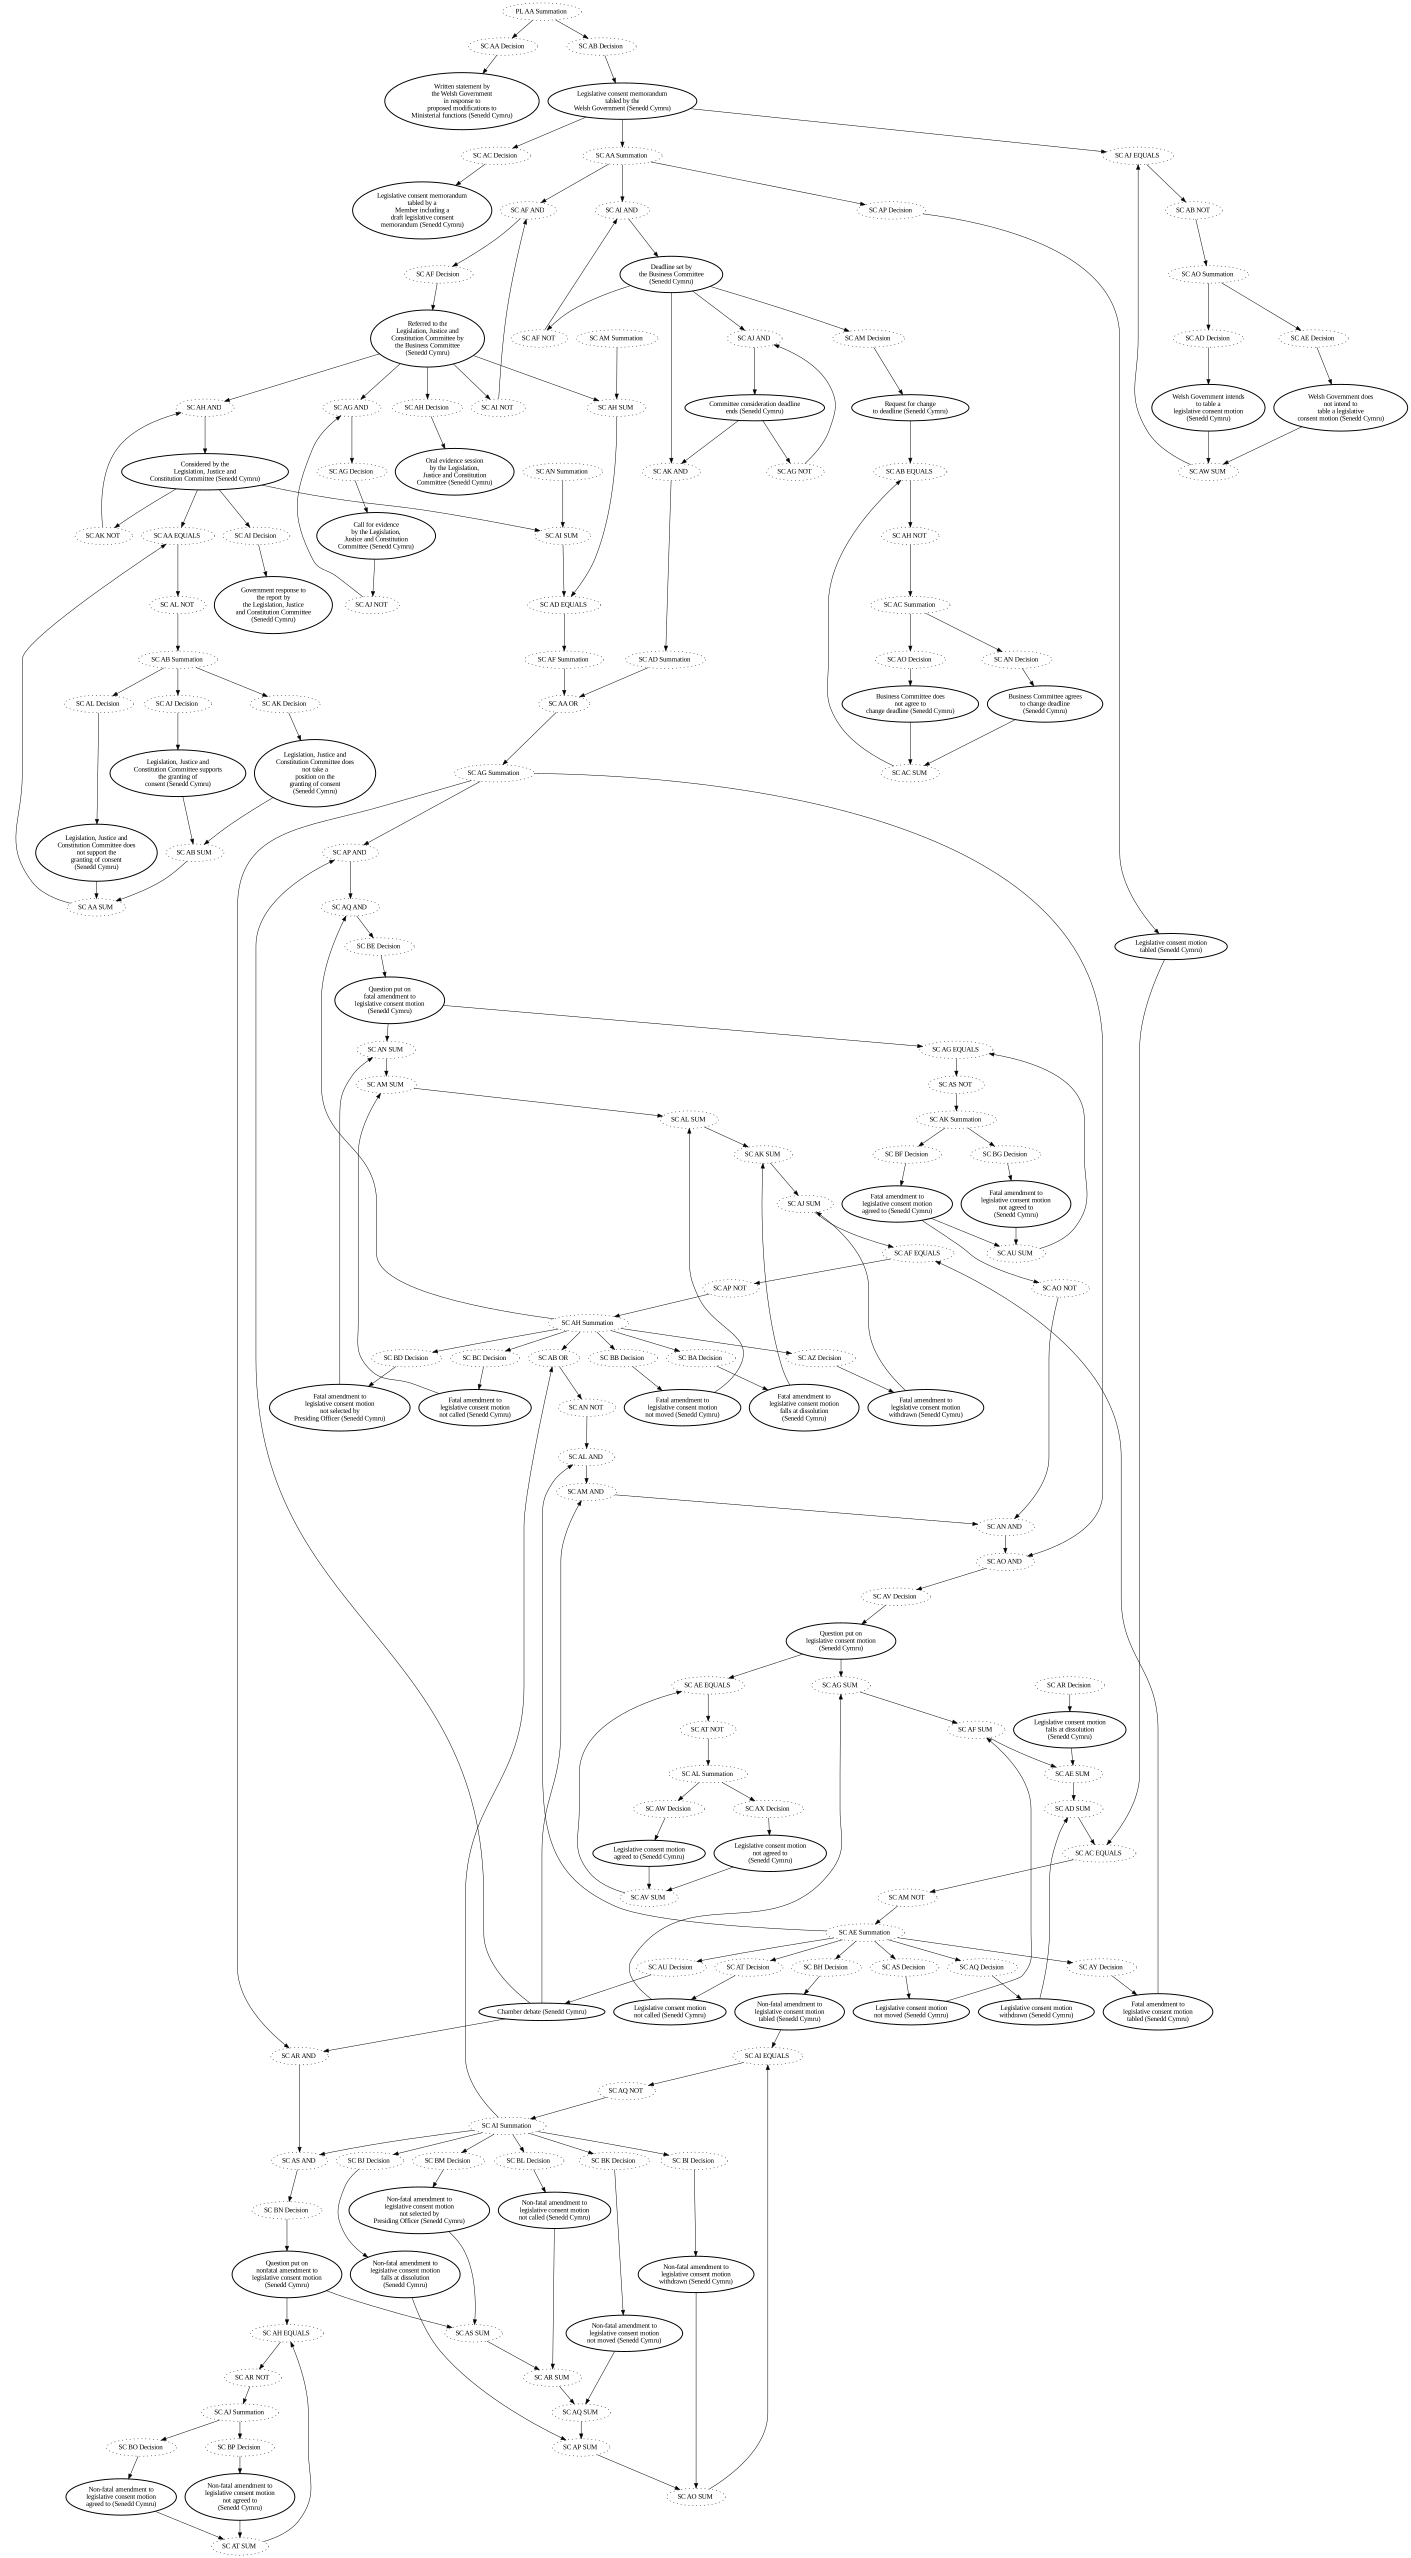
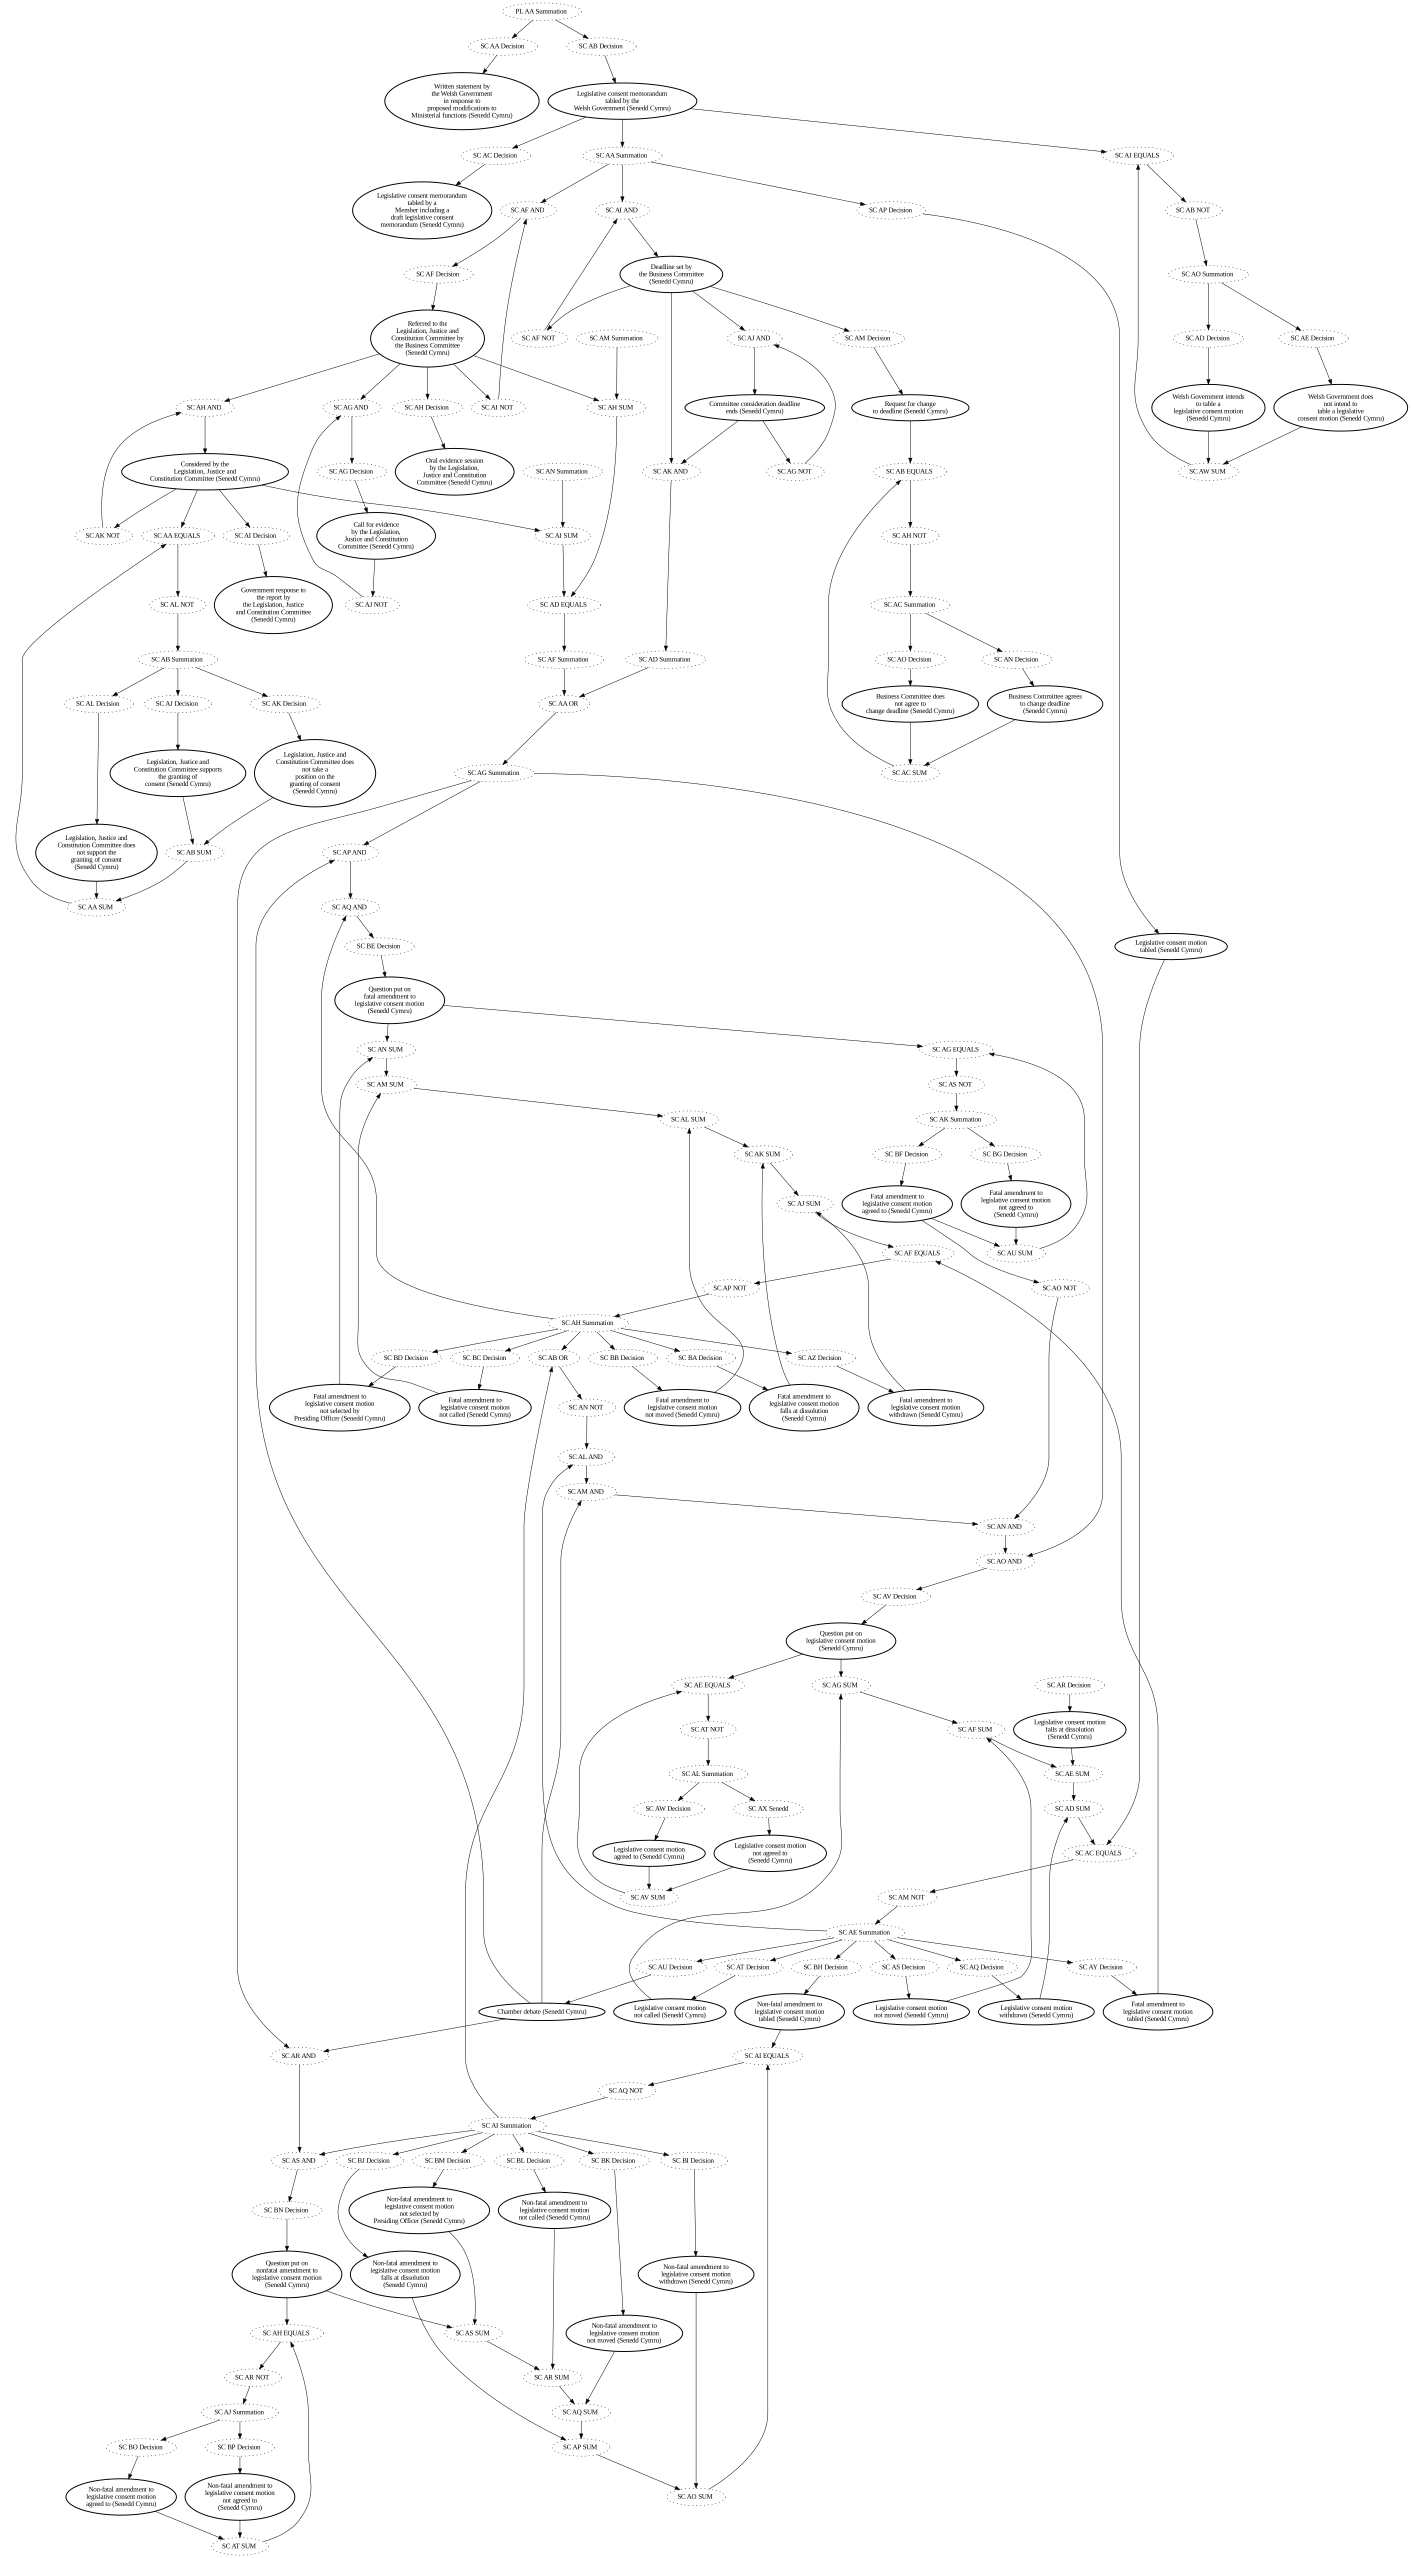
node "SC AX Decision": label "SC AX Decision" -> "SC AX Senedd"
